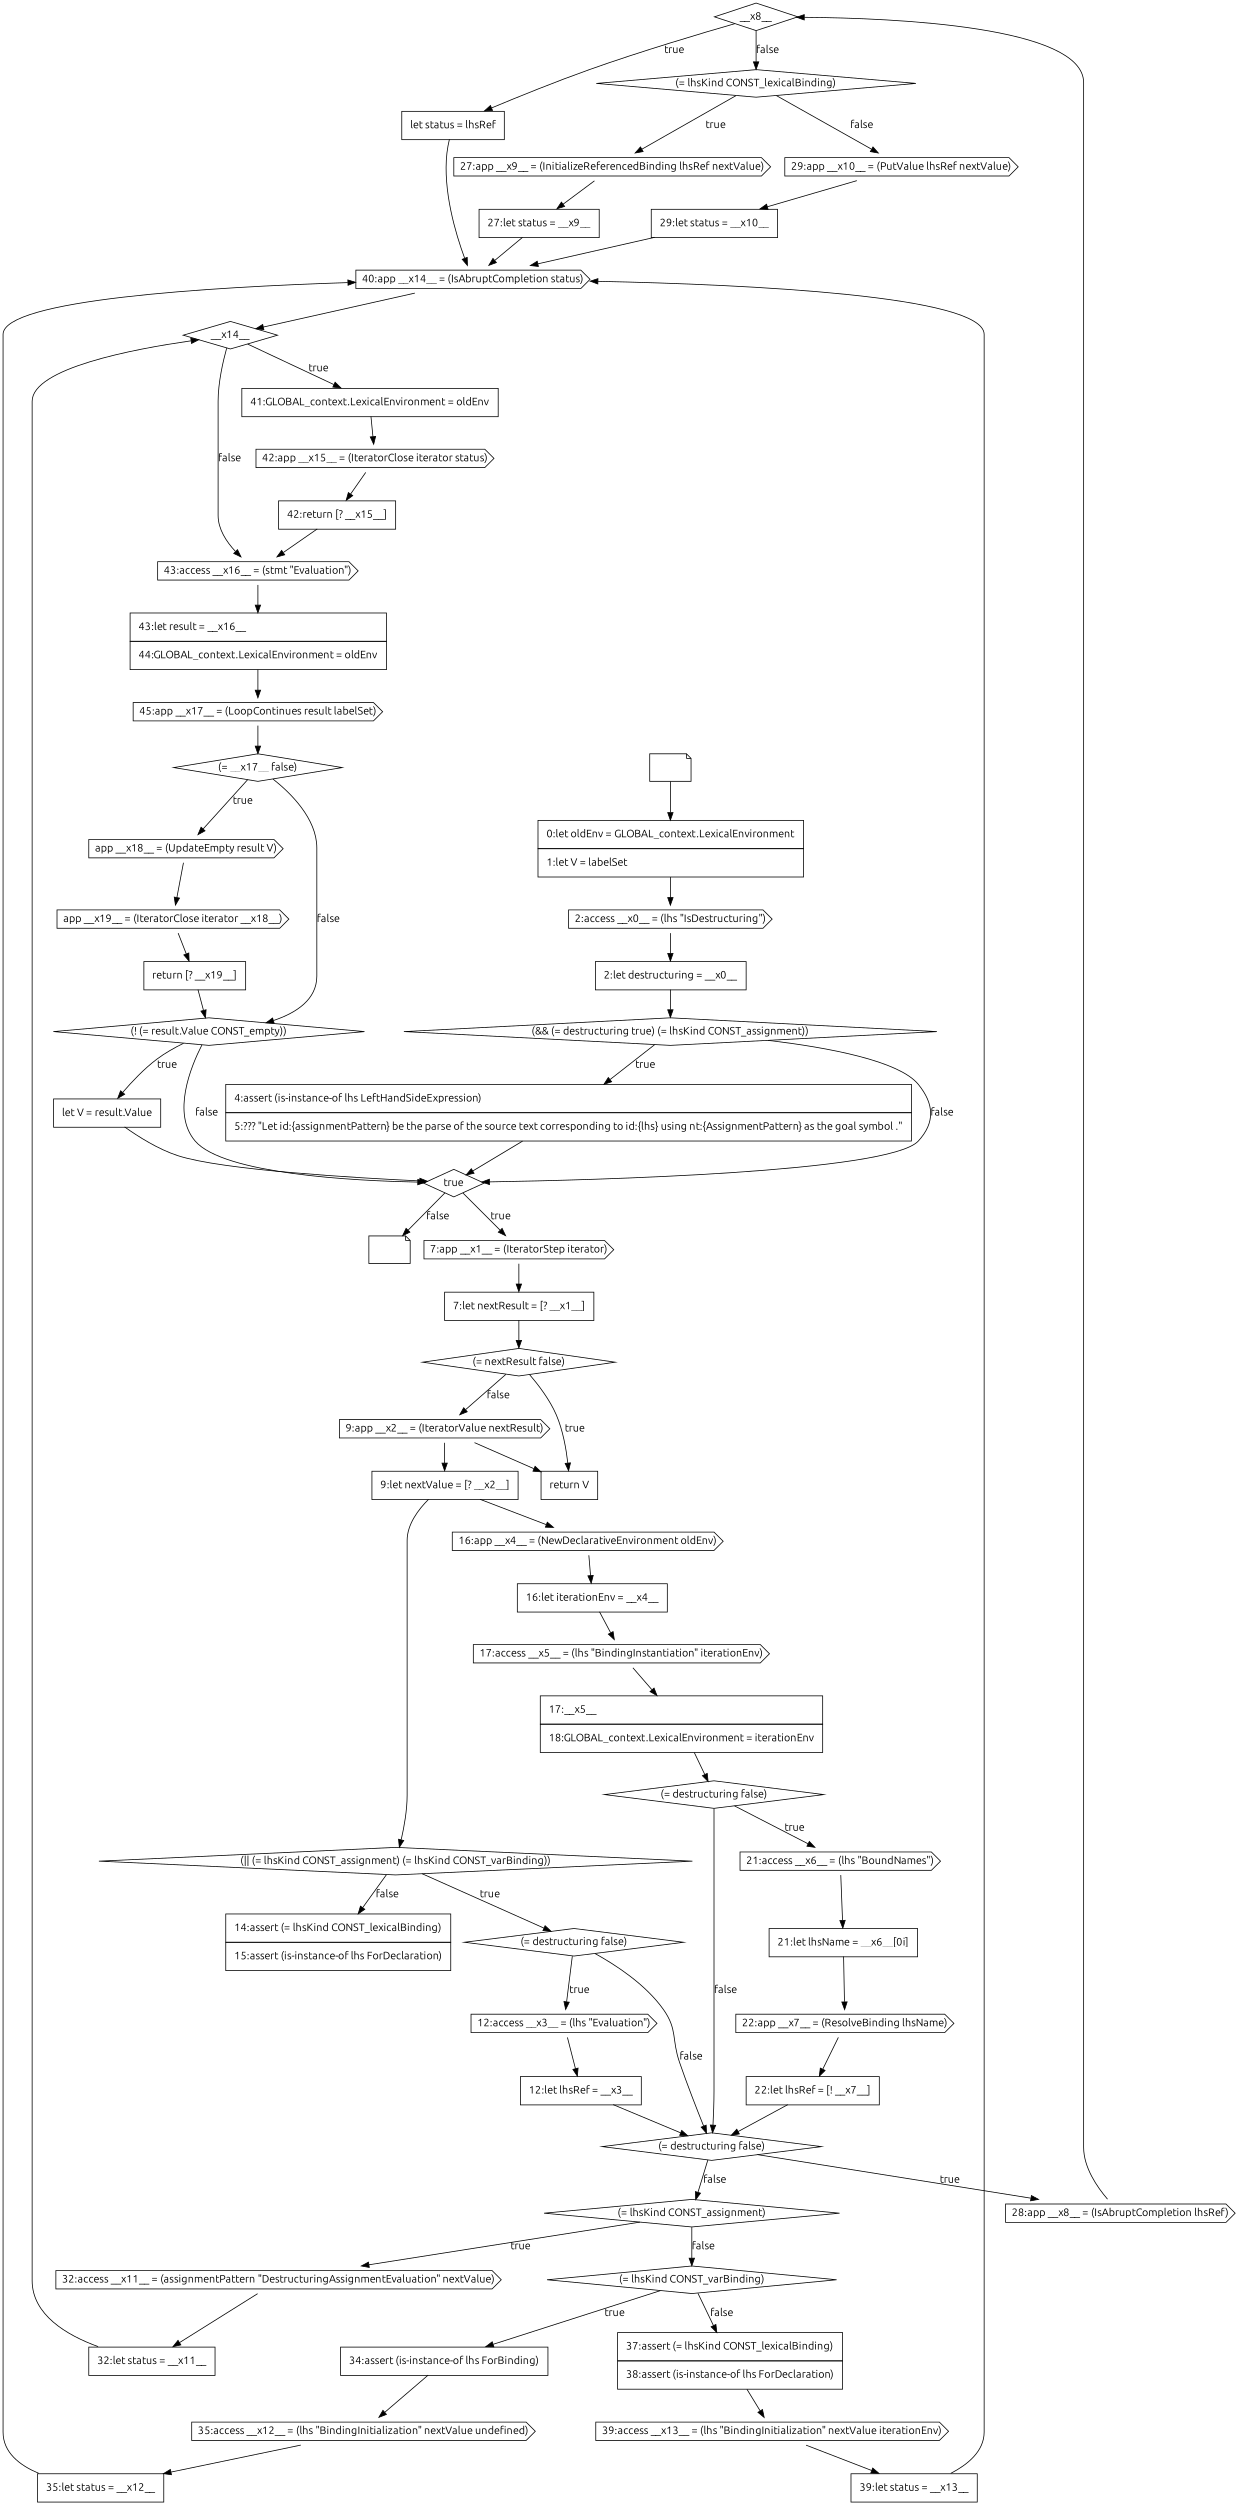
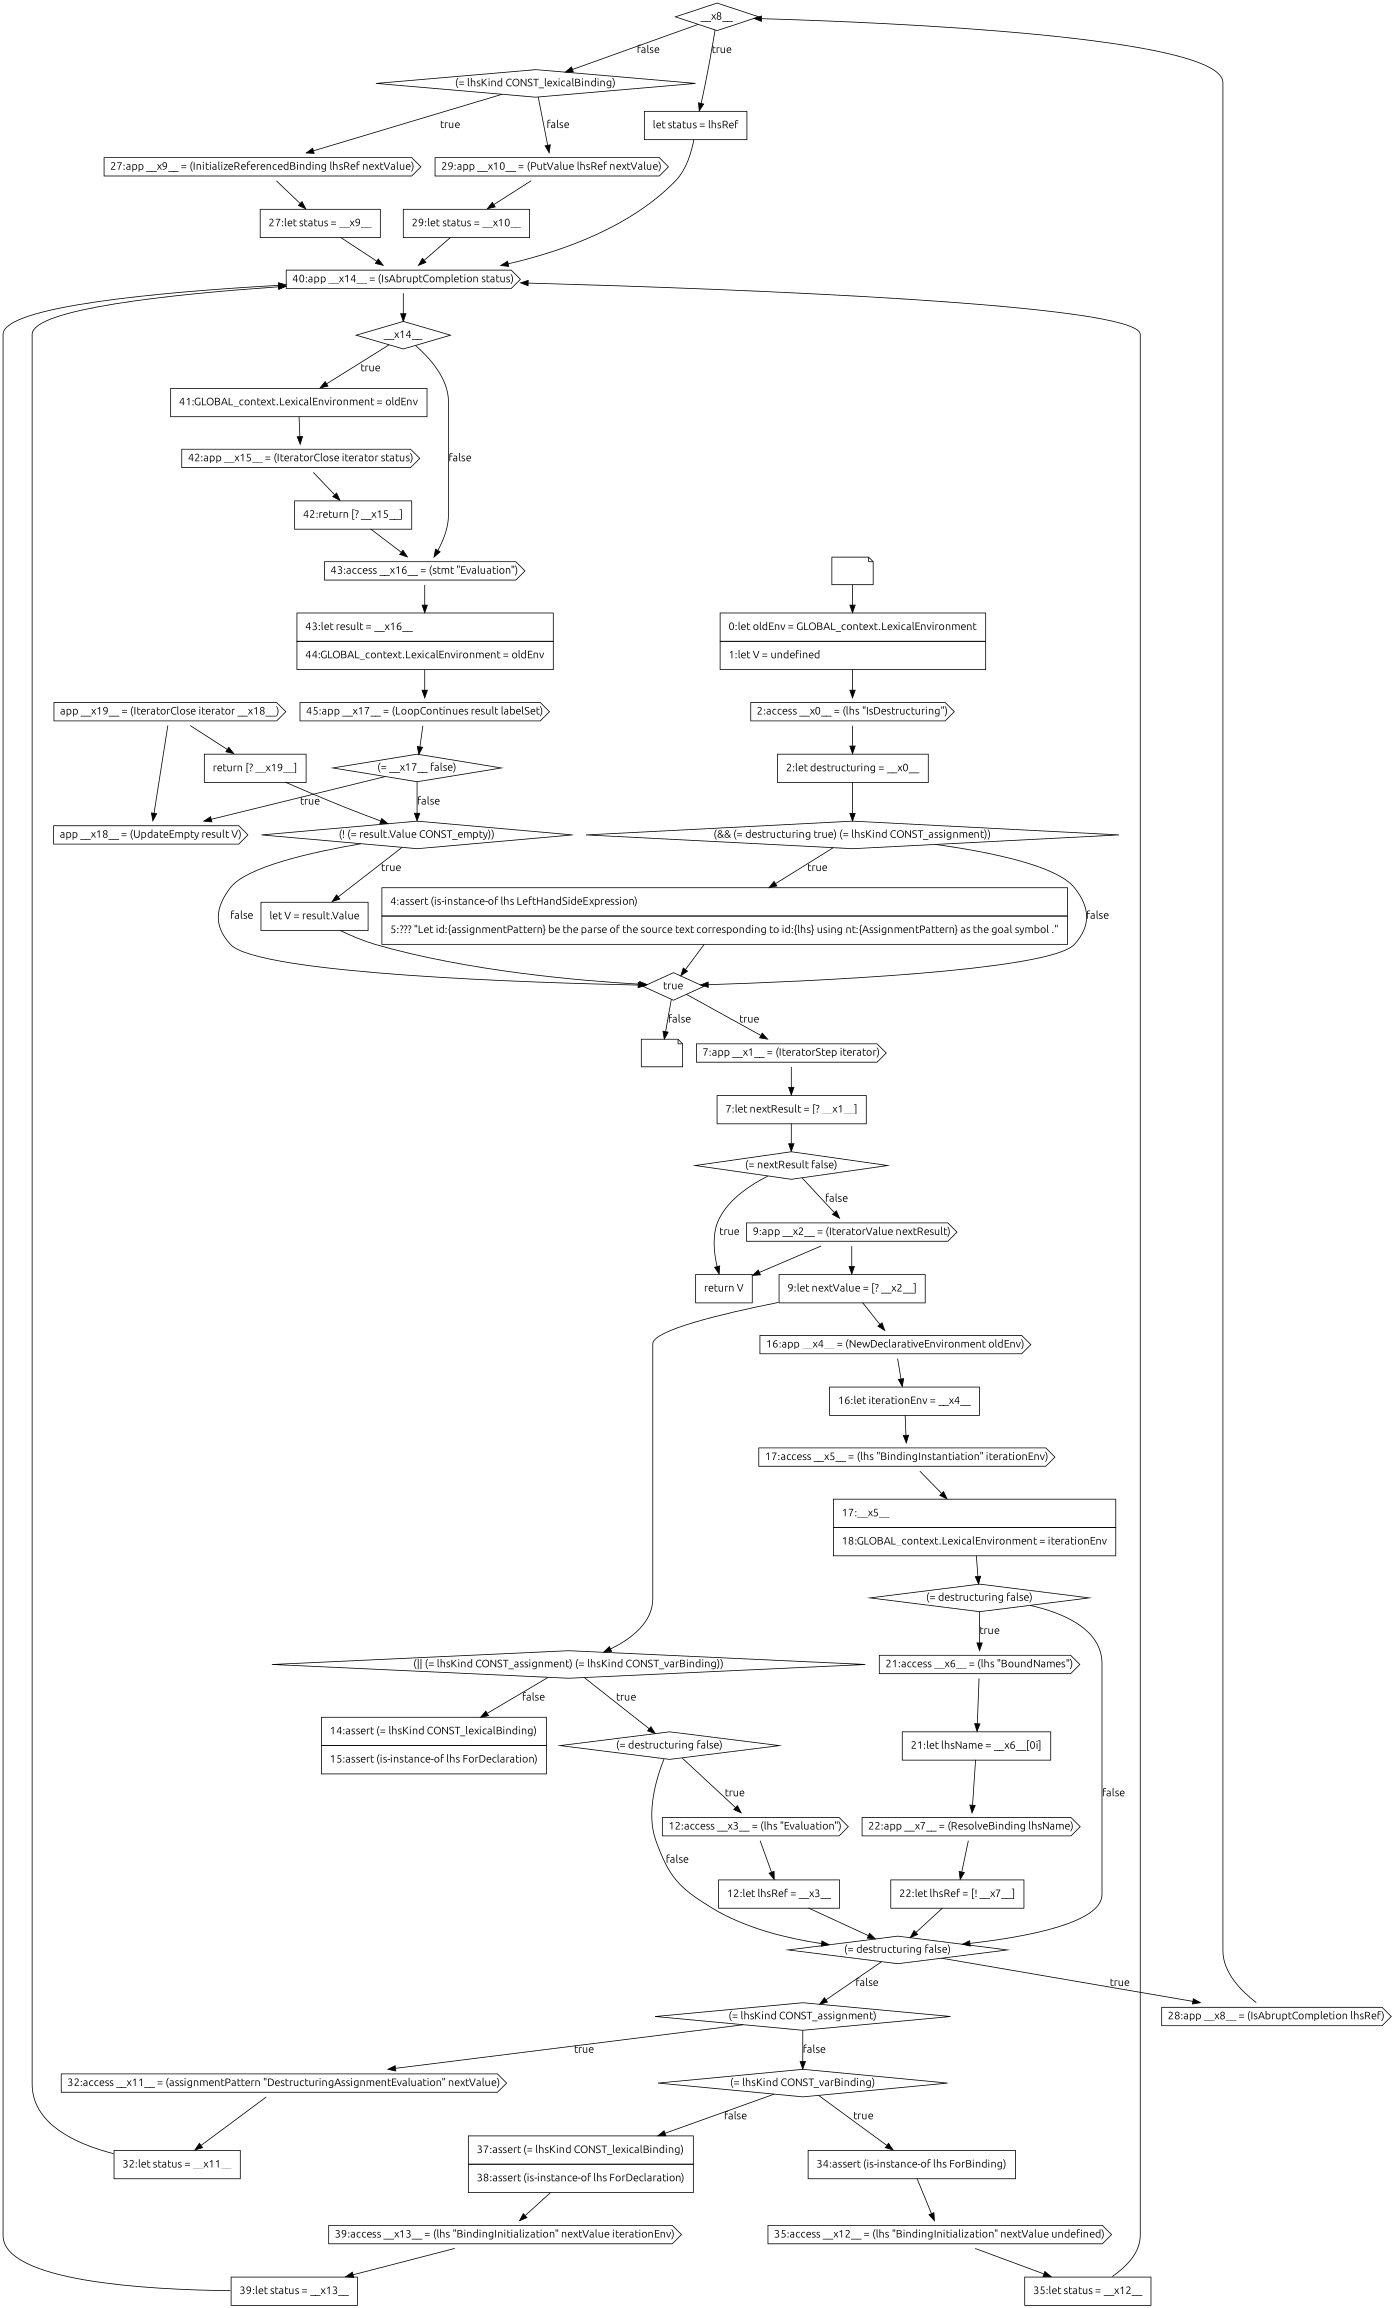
node "0:let oldEnv = GLOBAL_context.LexicalEnvironment": text "1:let V = labelSet" -> "1:let V = undefined"
edge "app __x18__ = (UpdateEmpty result V)" -> "app __x19__ = (IteratorClose iterator __x18__)": reversed
edge "32:let status = __x11__" -> "__x14__": now "32:let status = __x11__" -> "40:app __x14__ = (IsAbruptCompletion status)"
